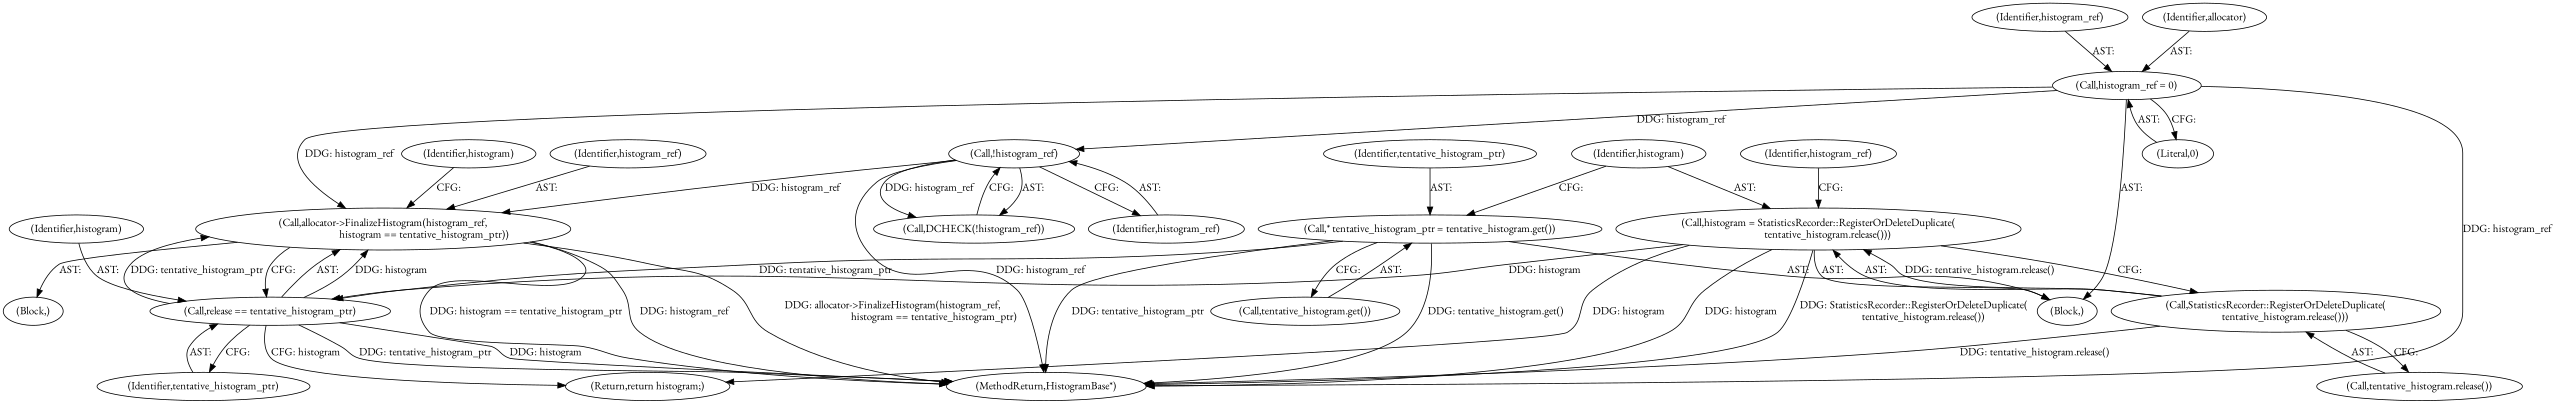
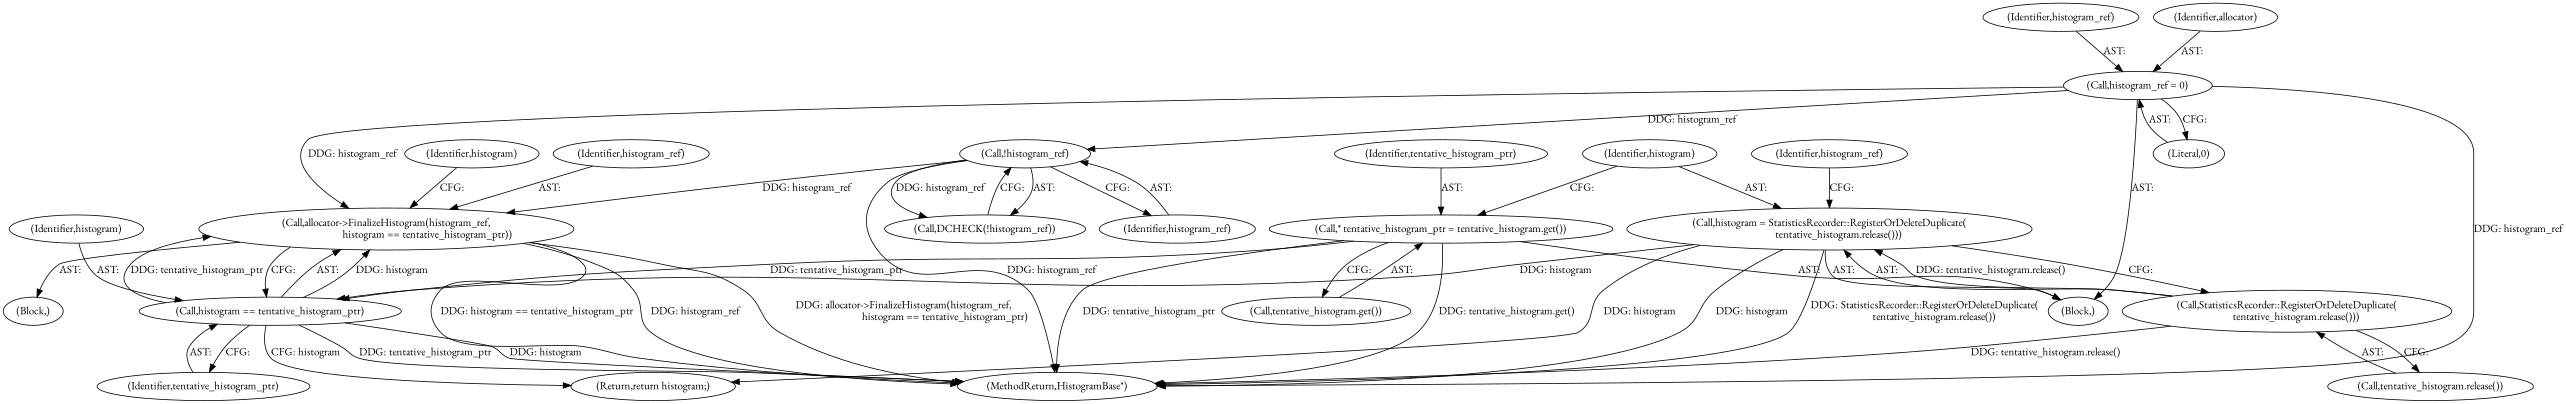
node "(Call,release == tentative_histogram_ptr)": label "(Call,release == tentative_histogram_ptr)" -> "(Call,histogram == tentative_histogram_ptr)"
